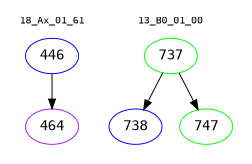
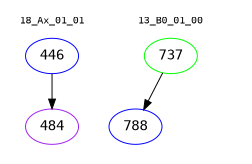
cluster "18_Ax_01_61": label "18_Ax_01_61" -> "18_Ax_01_01"
node "464": label "464" -> "484"
node "738": label "738" -> "788"
node "747": removed
